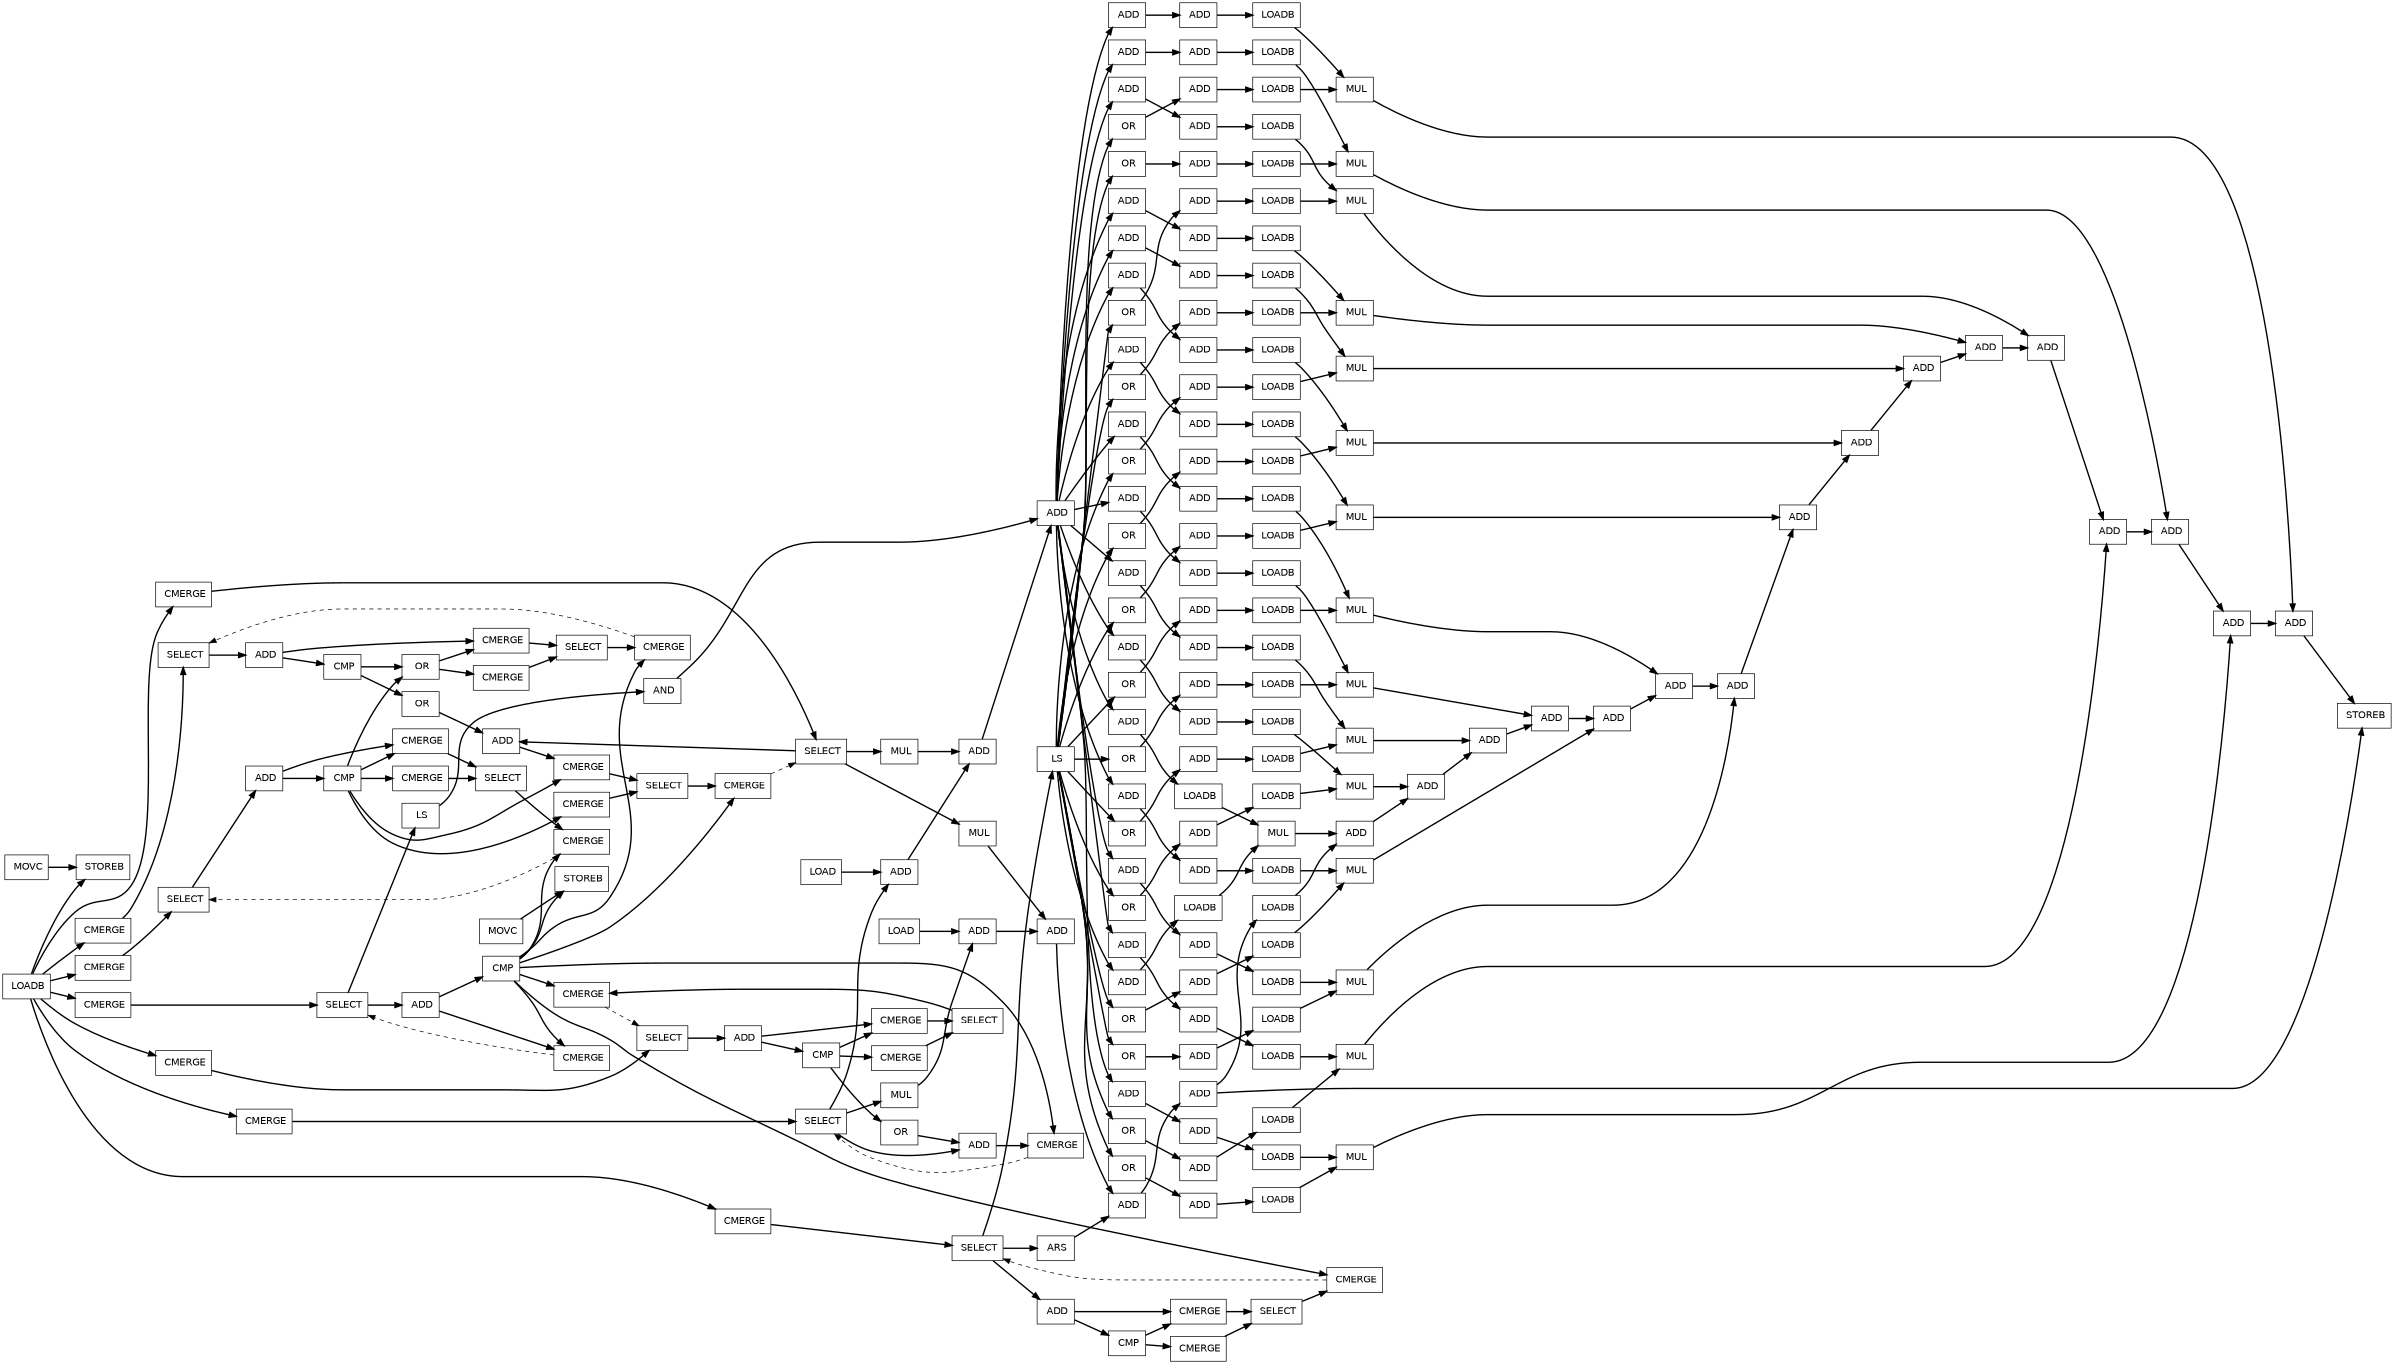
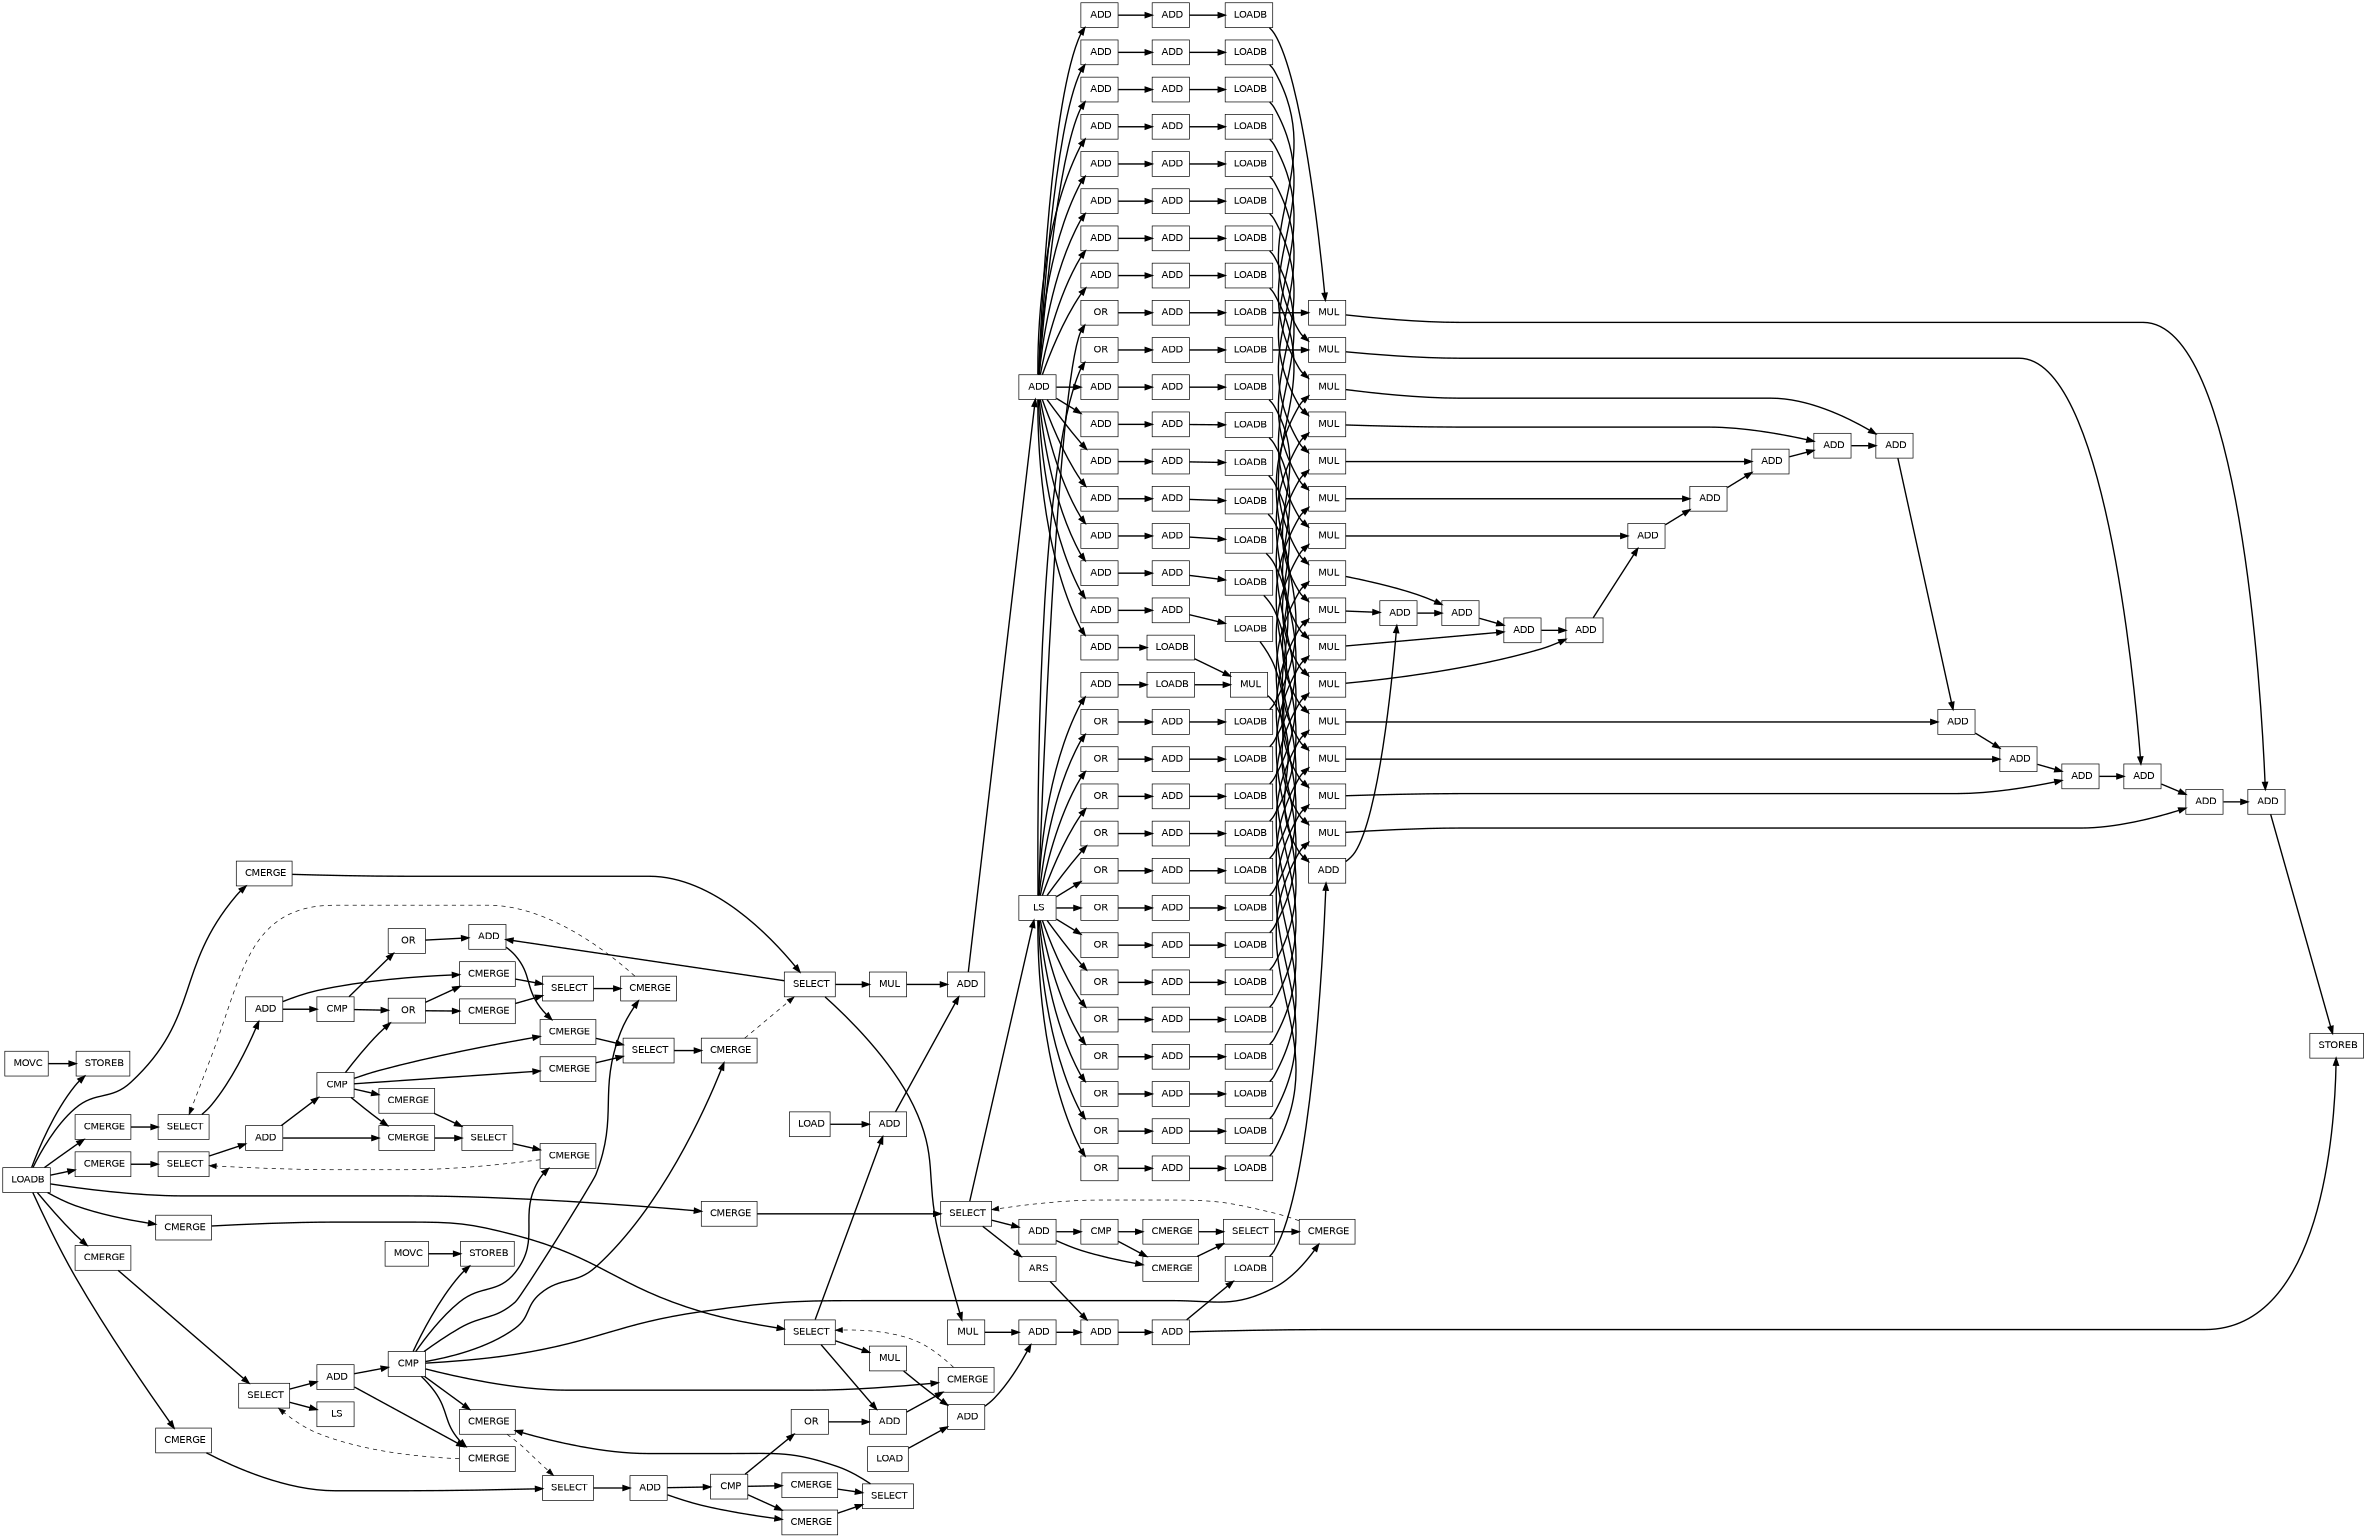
node "AND": removed
